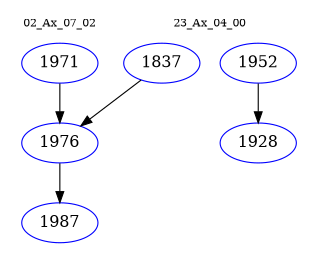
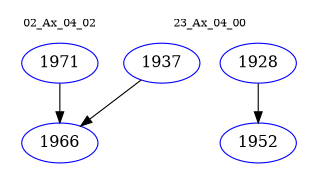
cluster "02_Ax_07_02": label "02_Ax_07_02" -> "02_Ax_04_02"
node "1837": label "1837" -> "1937"
edge "1952" -> "1928": reversed
node "1976": label "1976" -> "1966"
node "1987": removed
